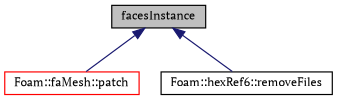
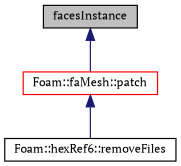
edge "Foam::hexRef6::removeFiles" -> "facesInstance": now "Foam::hexRef6::removeFiles" -> "Foam::faMesh::patch"
